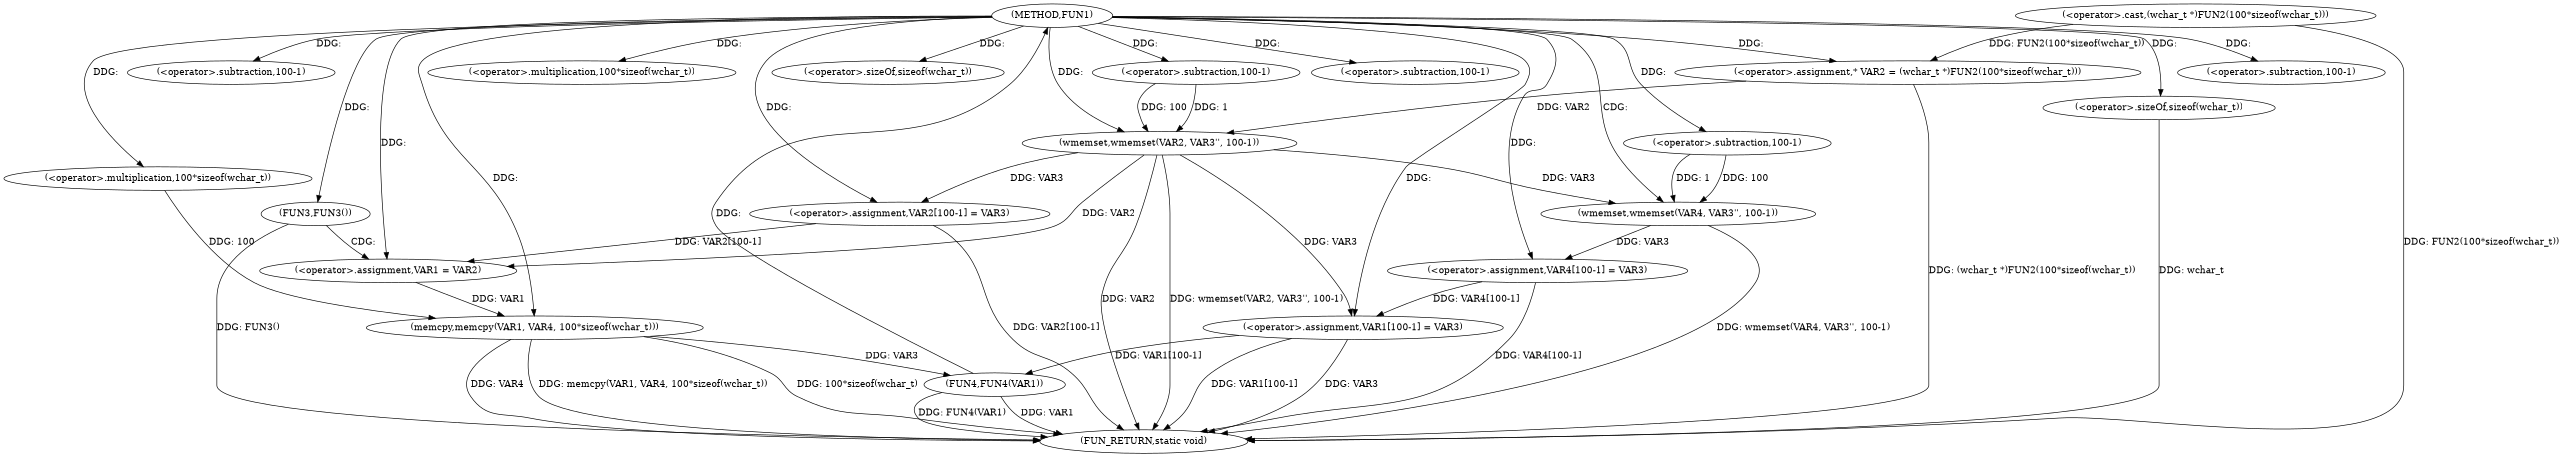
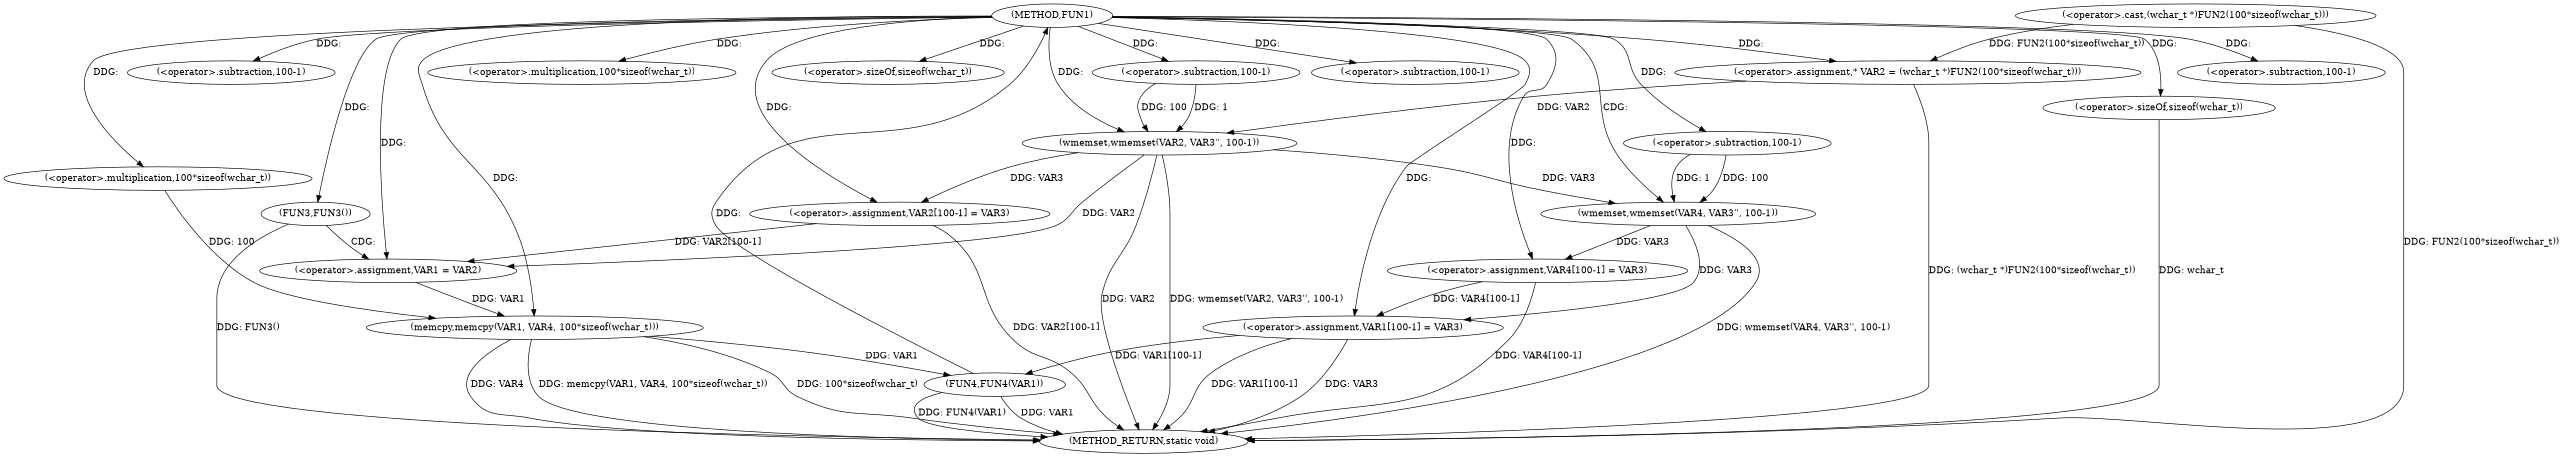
edge "(wmemset,wmemset(VAR2, VAR3'', 100-1))" -> "(<operator>.assignment,VAR1[100-1] = VAR3)": now "(wmemset,wmemset(VAR4, VAR3'', 100-1))" -> "(<operator>.assignment,VAR1[100-1] = VAR3)"
edge "(memcpy,memcpy(VAR1, VAR4, 100*sizeof(wchar_t)))" -> "(FUN4,FUN4(VAR1))": label "DDG: VAR3" -> "DDG: VAR1"
node "(FUN_RETURN,static void)": label "(FUN_RETURN,static void)" -> "(METHOD_RETURN,static void)"
